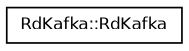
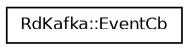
node "RdKafka::RdKafka": label "RdKafka::RdKafka" -> "RdKafka::EventCb"
